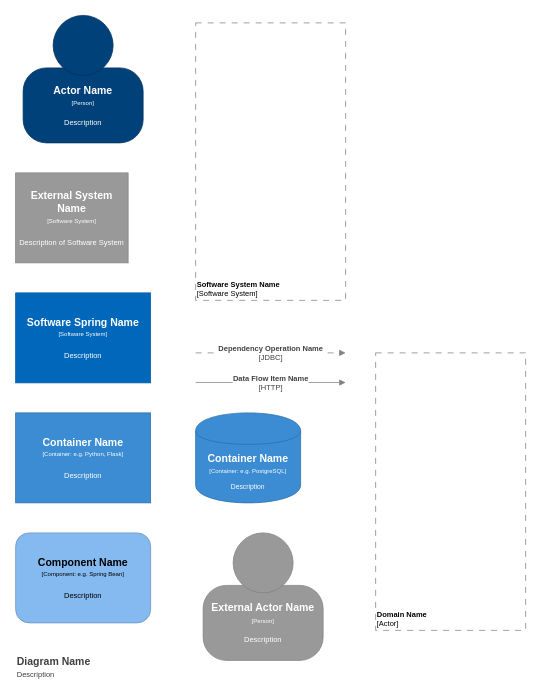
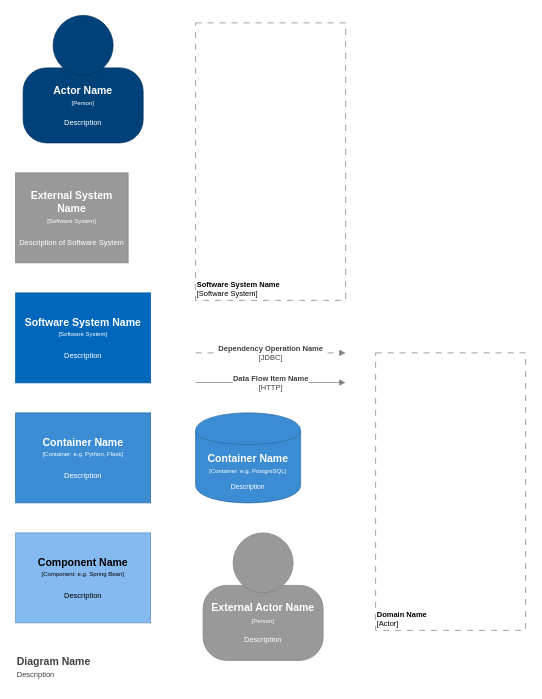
node "Software Spring Name [Software System] Description": label "Software Spring Name [Software System] Description" -> "Software System Name [Software System] Description"
node "Component Name [Component: e.g. Spring Bean] Description": shape rounded rectangle -> rectangle
